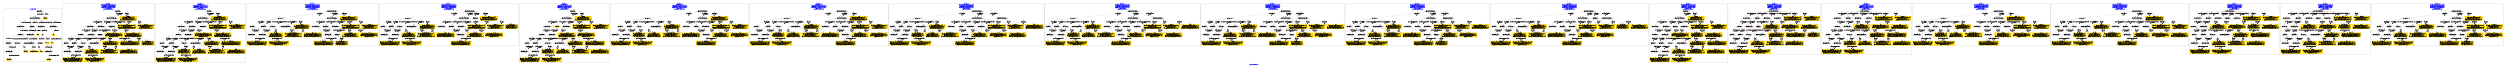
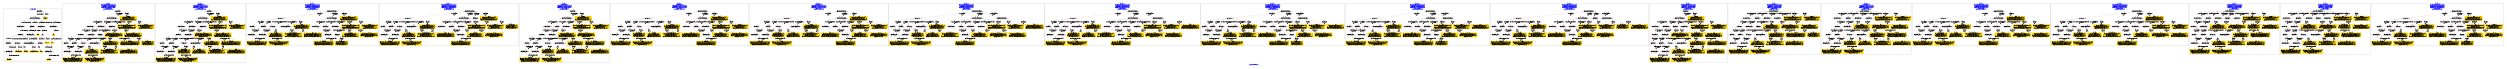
node "E30_Right1": fillcolor gold -> lightgray
node "nationality_URI": added
